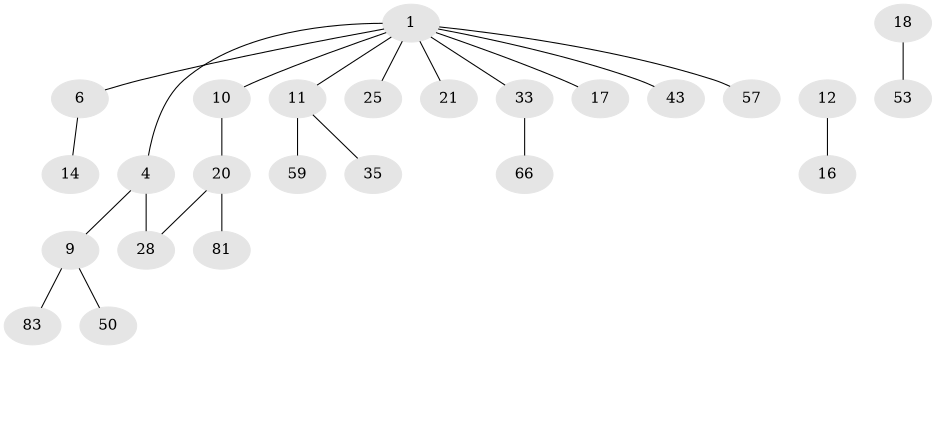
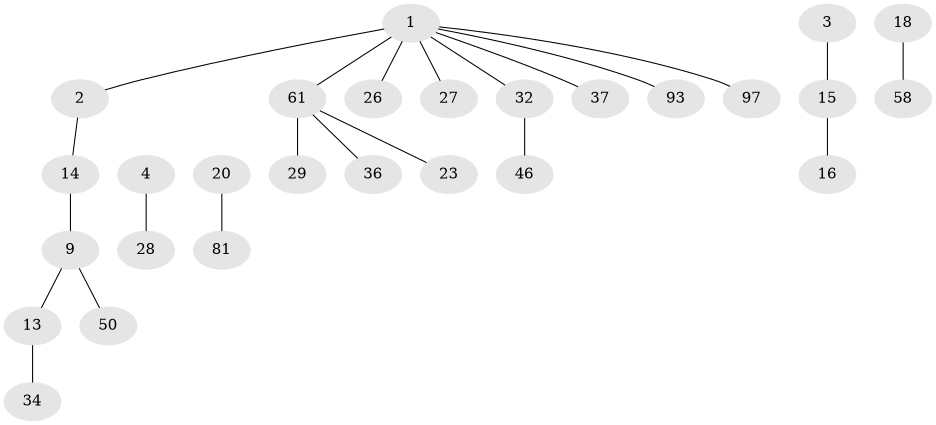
node "3": added
edge "1" -- "4": removed
node "6": label "6" -> "2"
node "10": removed
node "11": label "11" -> "61"
node "25": label "25" -> "26"
node "21": label "21" -> "27"
node "33": label "33" -> "32"
node "17": label "17" -> "37"
node "43": label "43" -> "93"
node "57": label "57" -> "97"
node "12": label "12" -> "15"
node "53": label "53" -> "58"
node "59": label "59" -> "29"
node "35": label "35" -> "36"
node "23": added
node "66": label "66" -> "46"
edge "4" -- "9": now "14" -- "9"
edge "20" -- "28": removed
node "83": label "83" -> "13"
node "34": added
